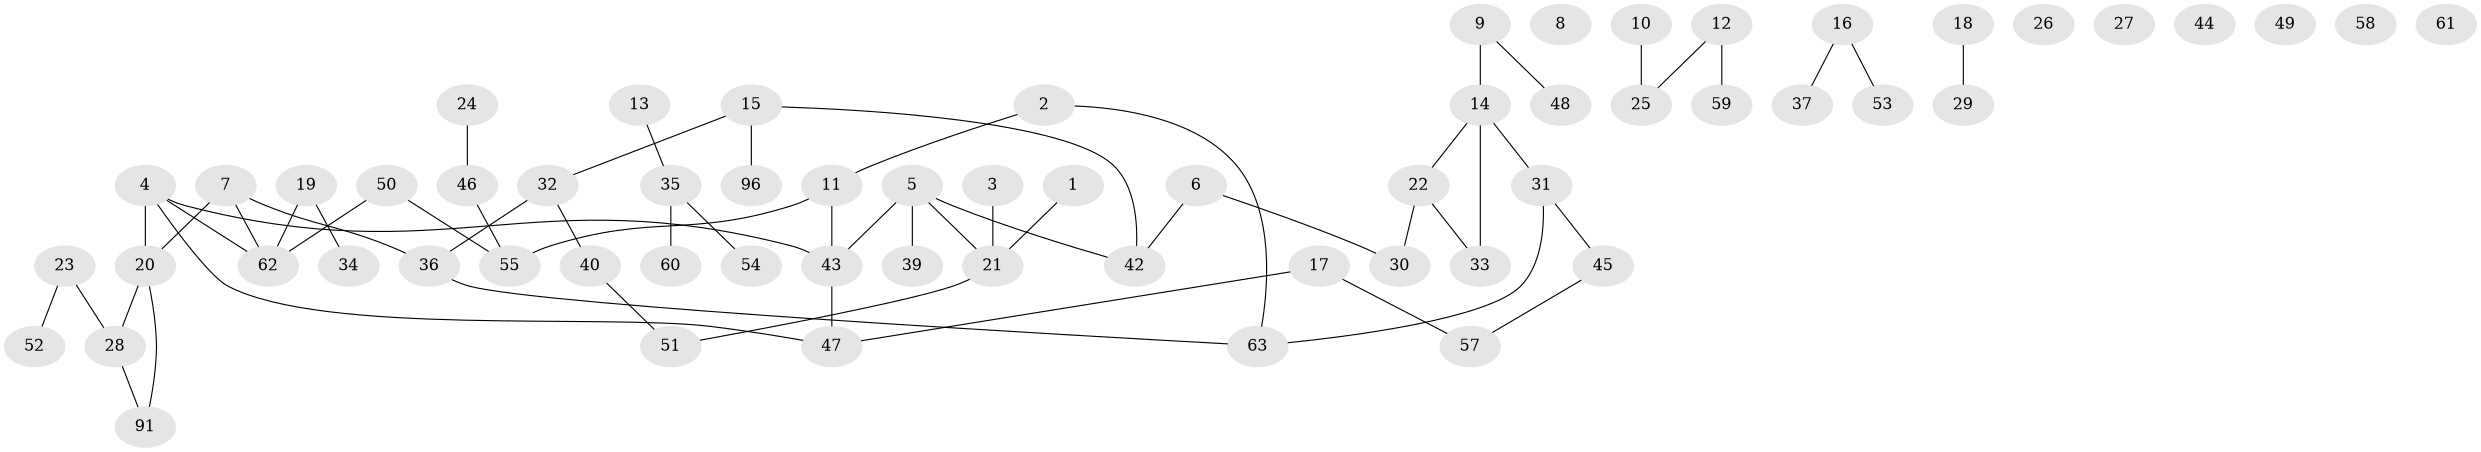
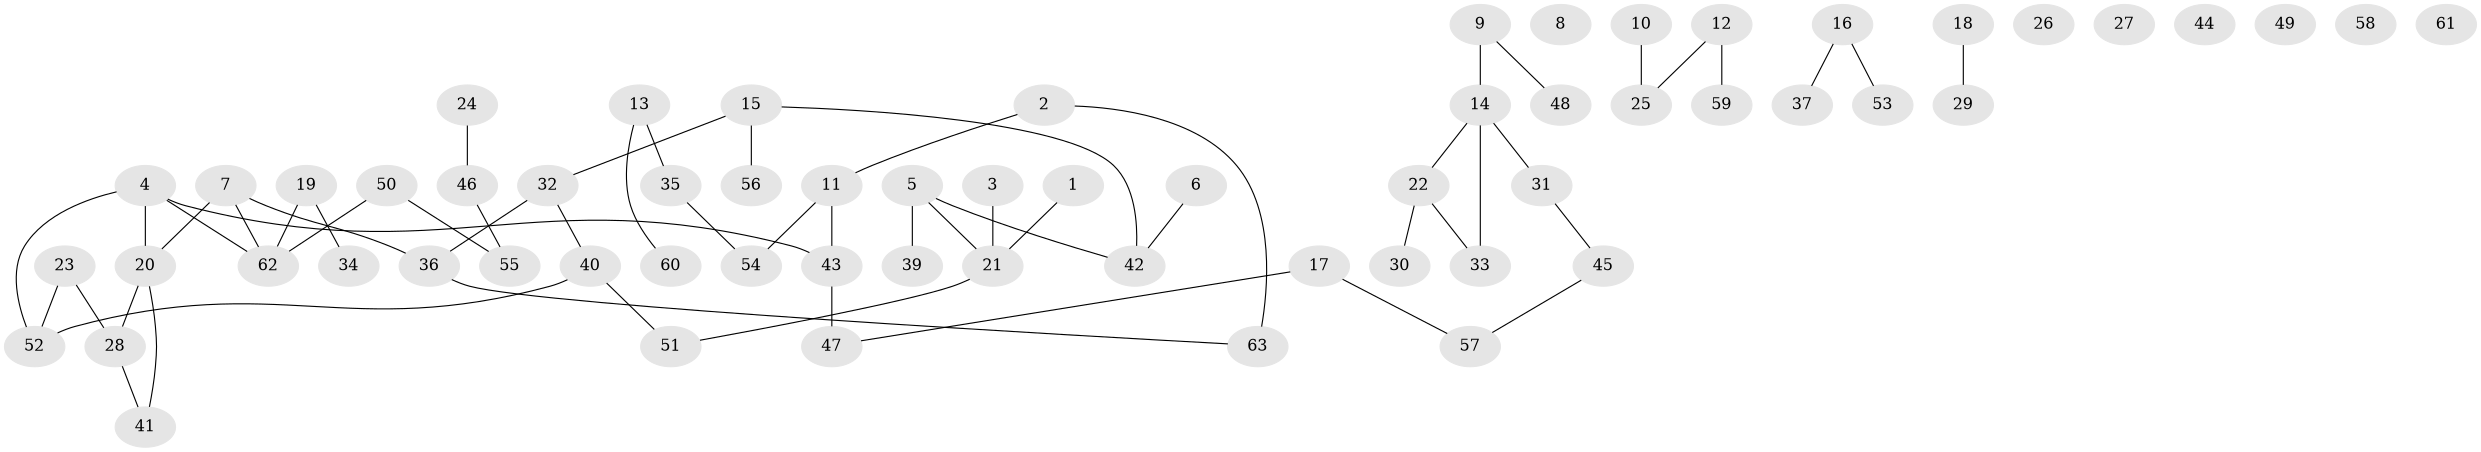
node "96": label "96" -> "56"
edge "6" -- "30": removed
edge "5" -- "43": removed
edge "11" -- "55": now "11" -- "54"
edge "35" -- "60": now "13" -- "60"
edge "40" -- "52": added
edge "31" -- "63": removed
edge "4" -- "47": now "4" -- "52"
node "91": label "91" -> "41"
